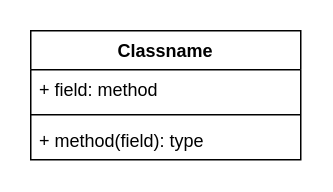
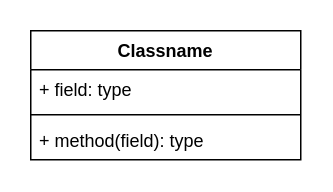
node "+ field: method": label "+ field: method" -> "+ field: type"
